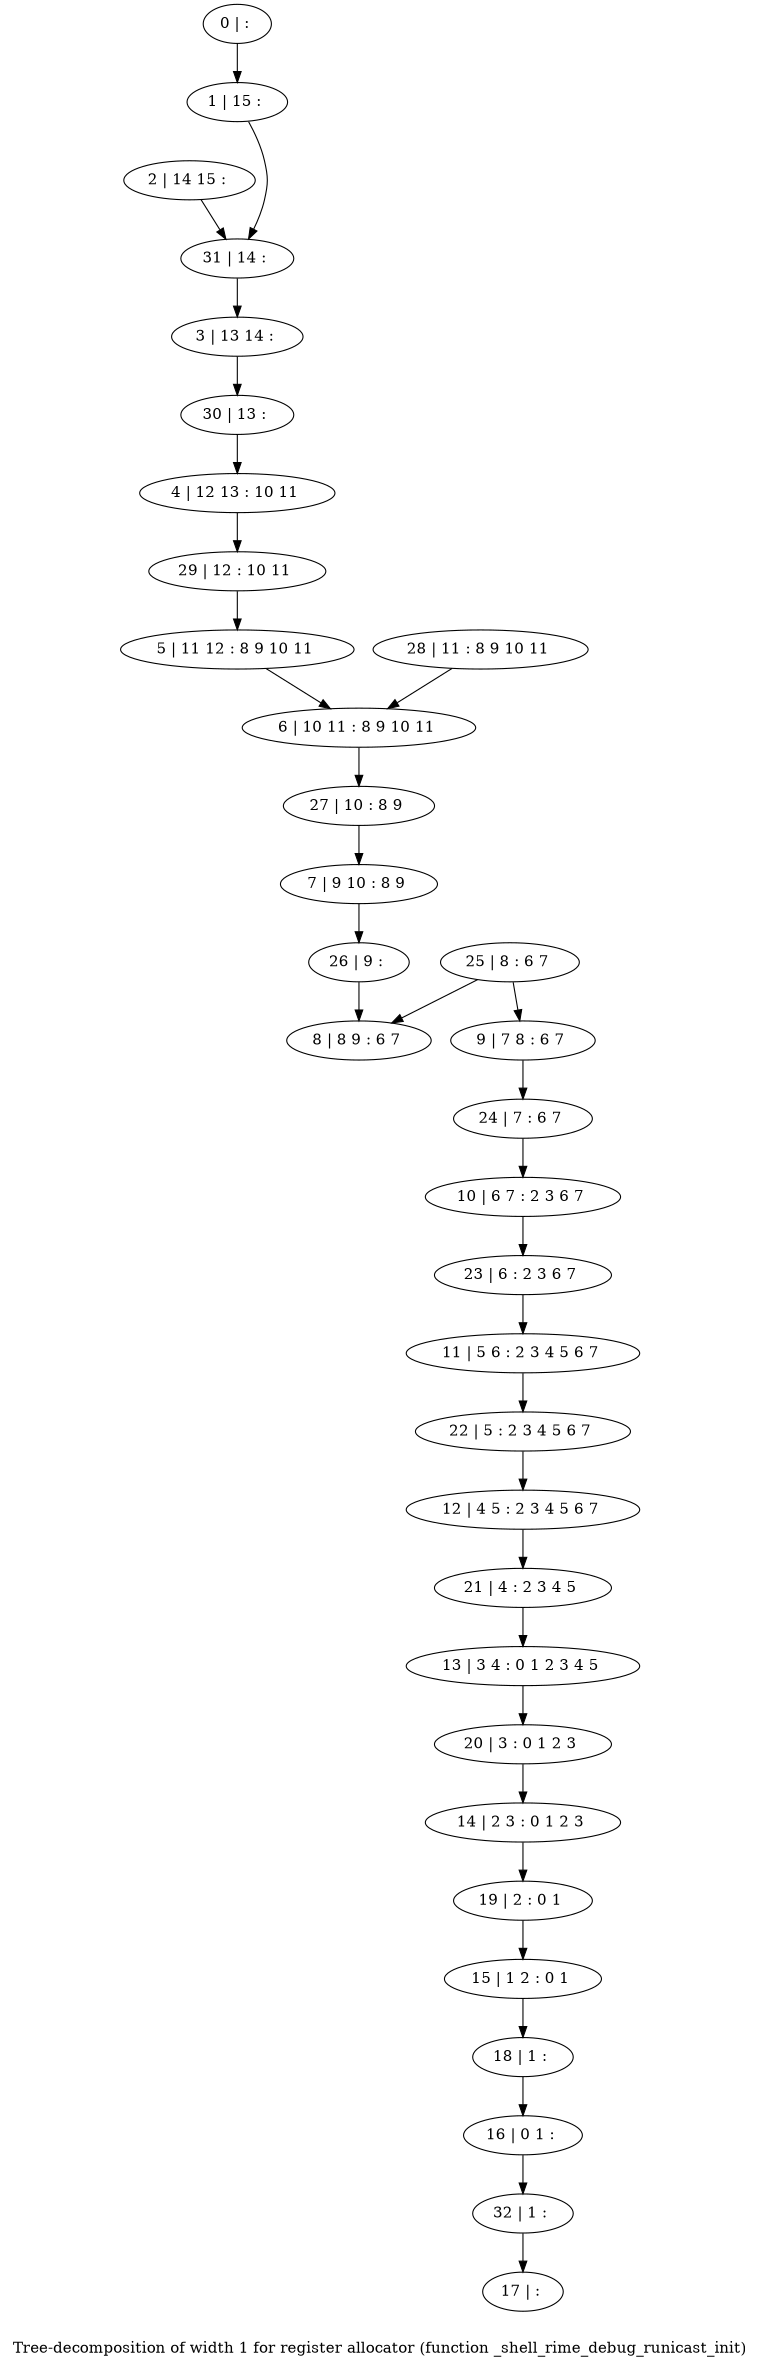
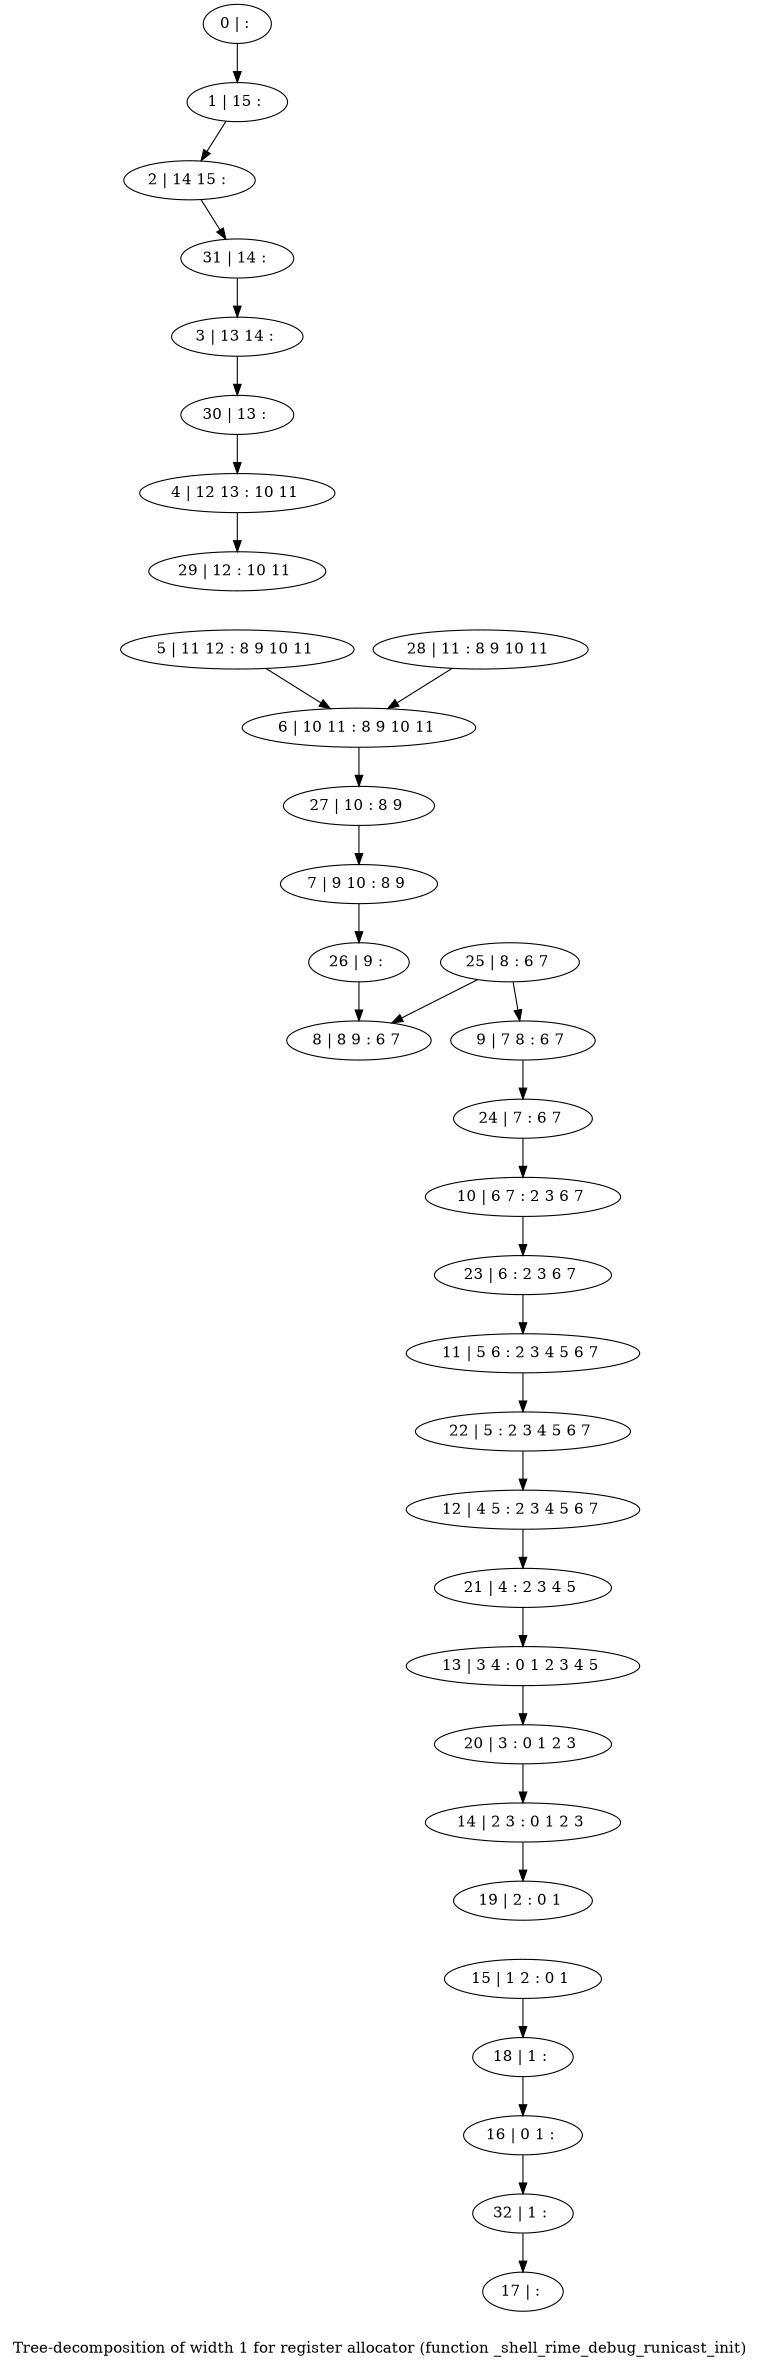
edge "1 | 15 :" -> "31 | 14 :": now "1 | 15 :" -> "2 | 14 15 :"
edge "29 | 12 : 10 11" -> "5 | 11 12 : 8 9 10 11": removed
edge "19 | 2 : 0 1" -> "15 | 1 2 : 0 1": removed
